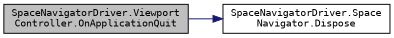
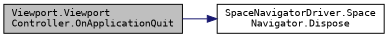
node "SpaceNavigatorDriver.Viewport Controller.OnApplicationQuit": label "SpaceNavigatorDriver.Viewport Controller.OnApplicationQuit" -> "Viewport.Viewport Controller.OnApplicationQuit"
